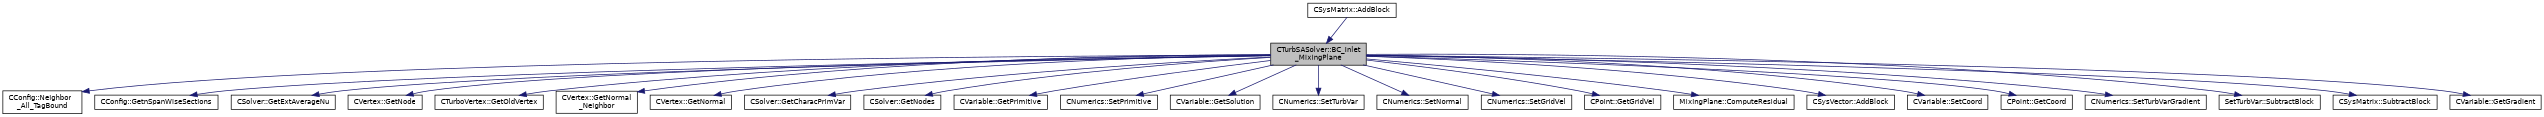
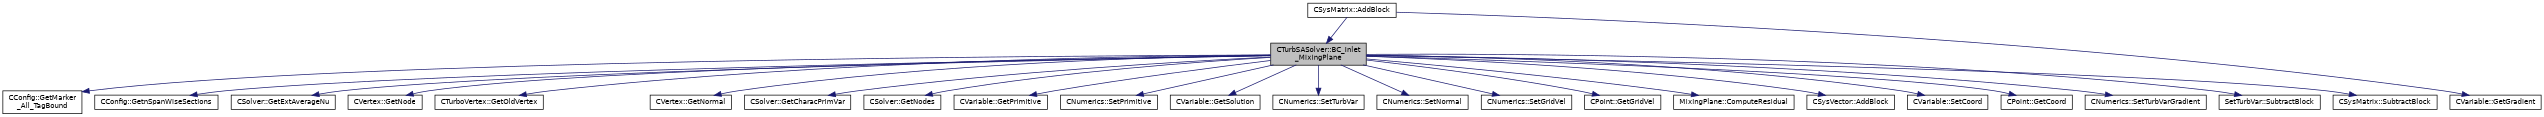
edge "CTurbSASolver::BC_Inlet _MixingPlane" -> "CVariable::GetGradient": now "CSysMatrix::AddBlock" -> "CVariable::GetGradient"
node "CConfig::Neighbor _All_TagBound": label "CConfig::Neighbor _All_TagBound" -> "CConfig::GetMarker _All_TagBound"
node "CVertex::GetNormal _Neighbor": removed
